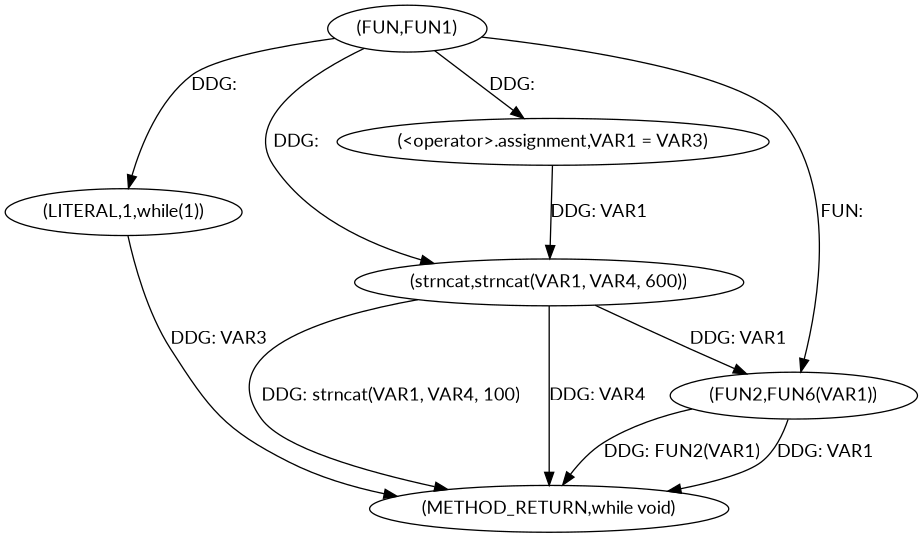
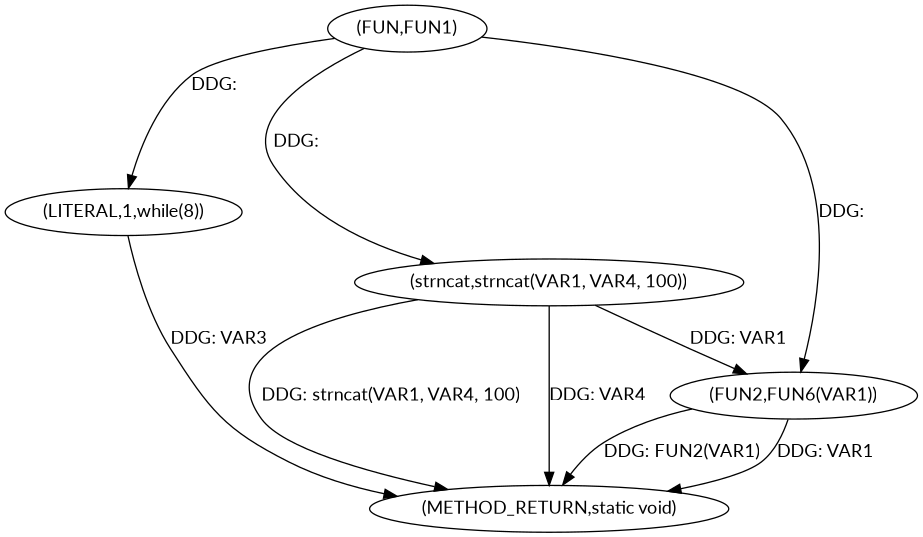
node "(<operator>.assignment,VAR1 = VAR3)": removed
node "(LITERAL,1,while(1))": label "(LITERAL,1,while(1))" -> "(LITERAL,1,while(8))"
edge "(FUN,FUN1)" -> "(FUN2,FUN6(VAR1))": label "FUN: " -> "DDG: "
node "(strncat,strncat(VAR1, VAR4, 600))": label "(strncat,strncat(VAR1, VAR4, 600))" -> "(strncat,strncat(VAR1, VAR4, 100))"
node "(METHOD_RETURN,while void)": label "(METHOD_RETURN,while void)" -> "(METHOD_RETURN,static void)"
